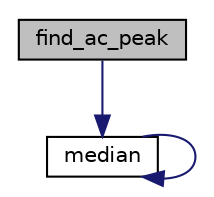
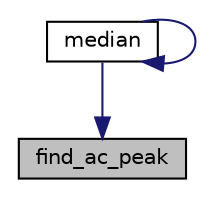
edge "find_ac_peak" -> "median": reversed
